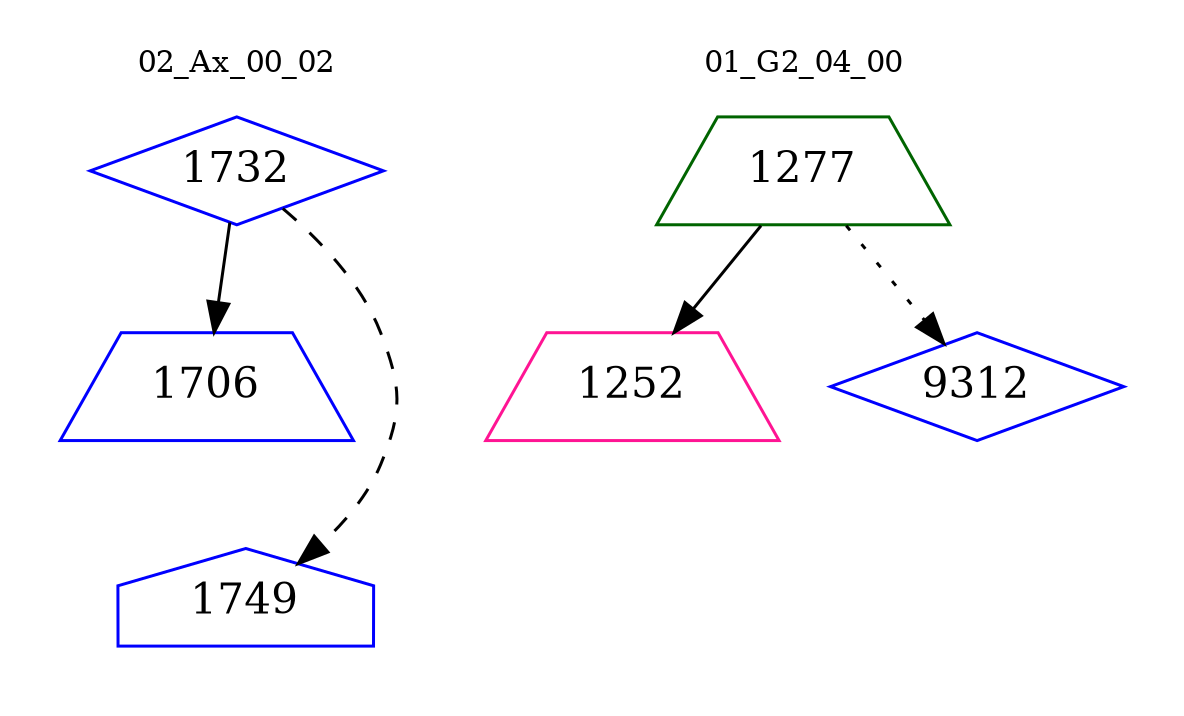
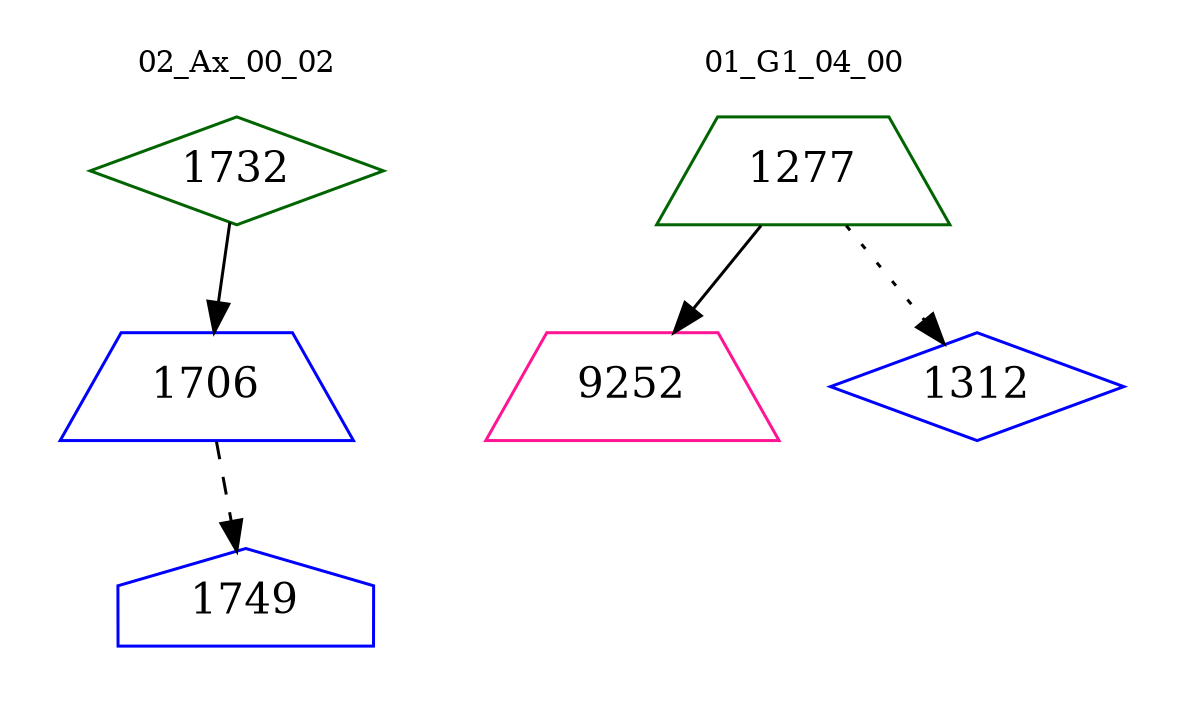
cluster "01_G2_04_00": label "01_G2_04_00" -> "01_G1_04_00"
node "1732": color blue -> darkgreen
edge "1732" -> "1749": now "1706" -> "1749"
node "1252": label "1252" -> "9252"
node "9312": label "9312" -> "1312"
